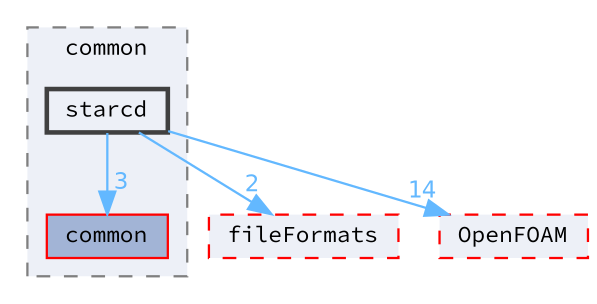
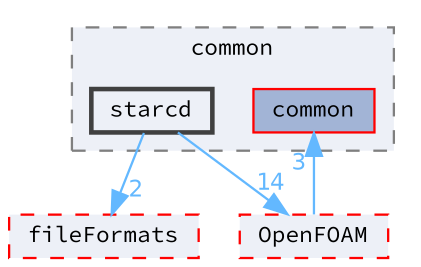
edge "starcd" -> "common": now "OpenFOAM" -> "common"
